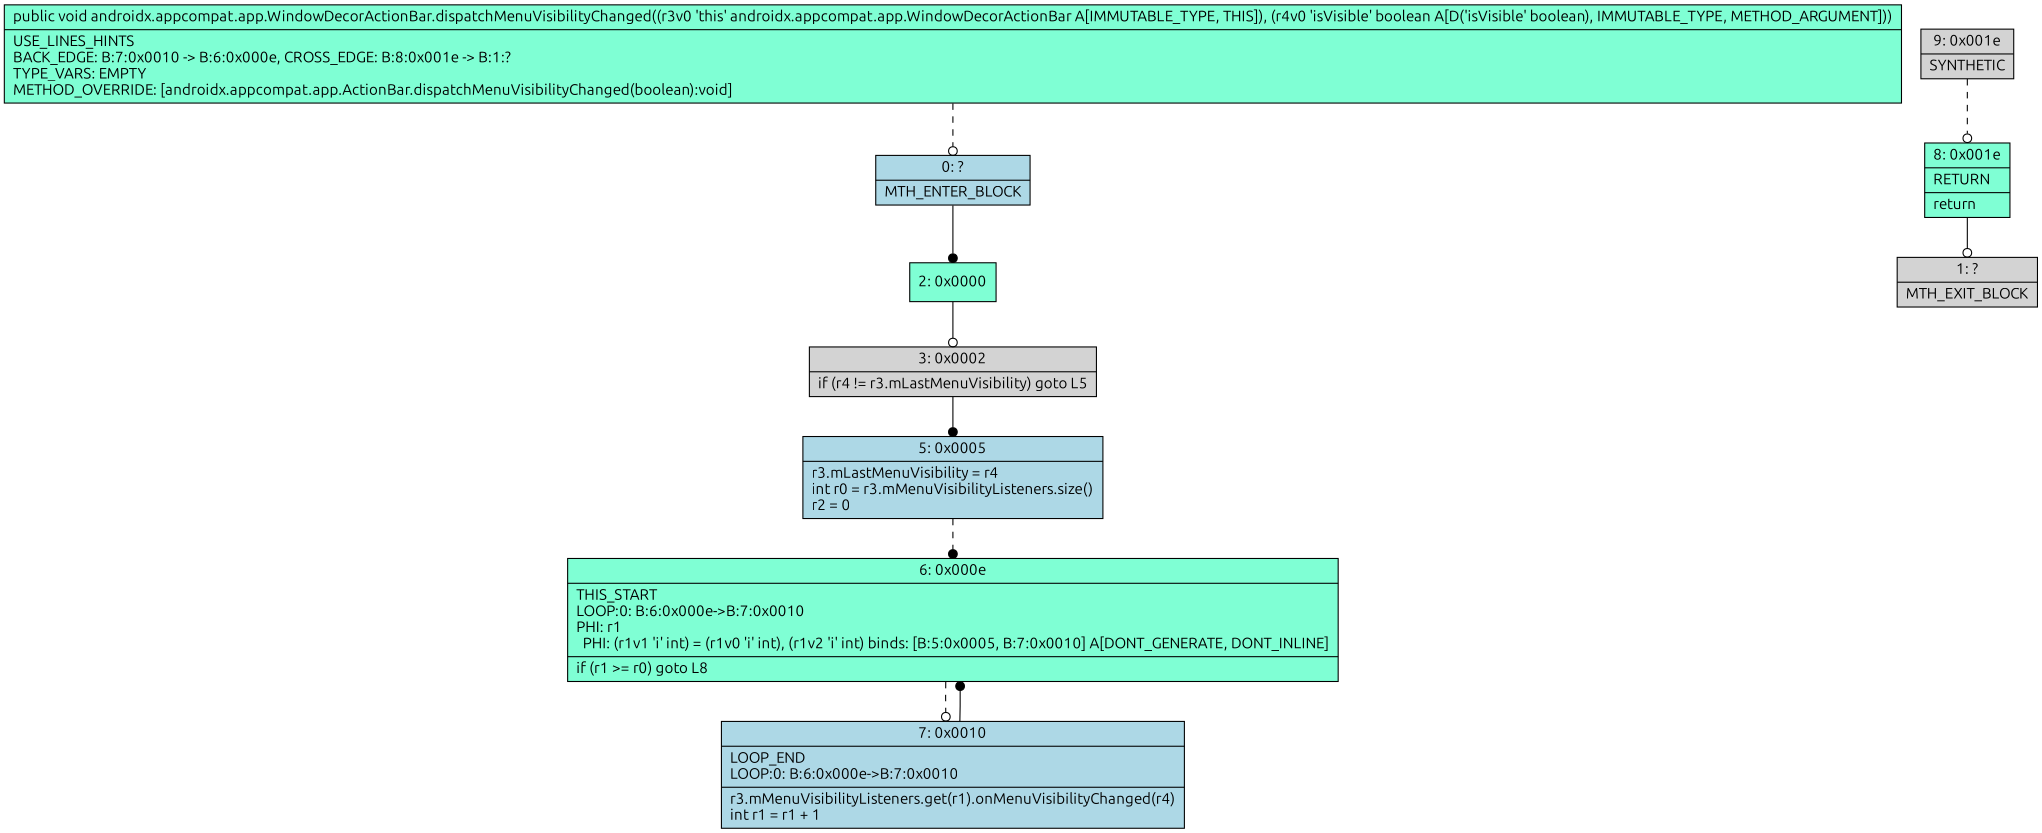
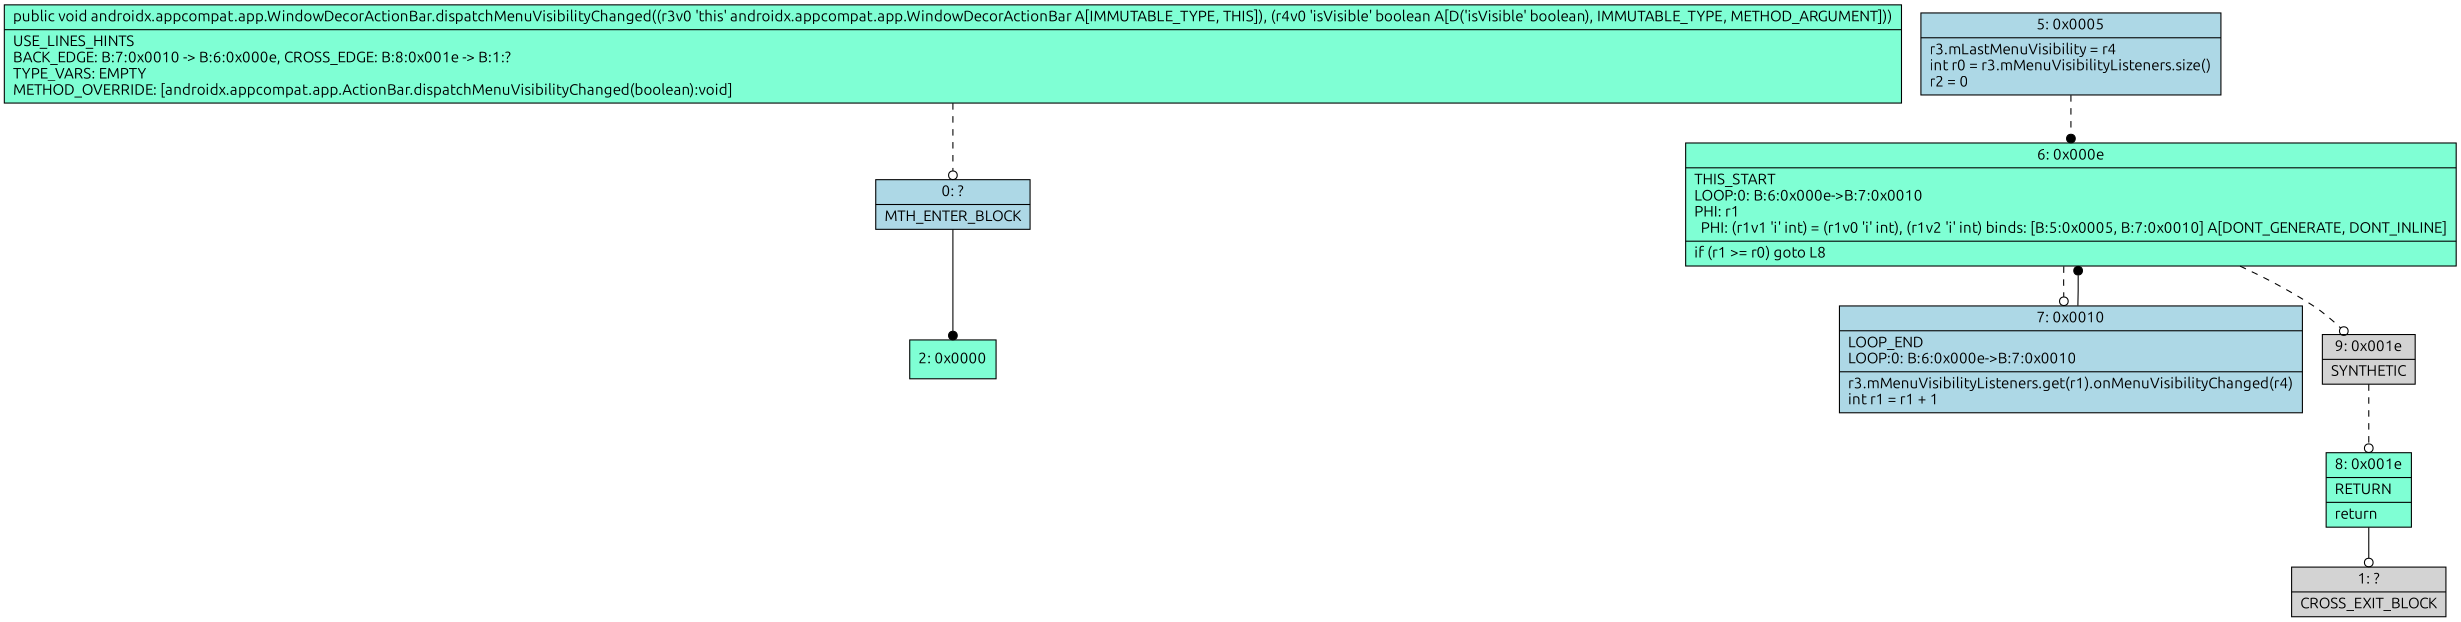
edge "6: 0x000e" -> "9: 0x001e": added
node "1: ?": text "MTH_EXIT_BLOCK" -> "CROSS_EXIT_BLOCK"
node "3: 0x0002": removed
